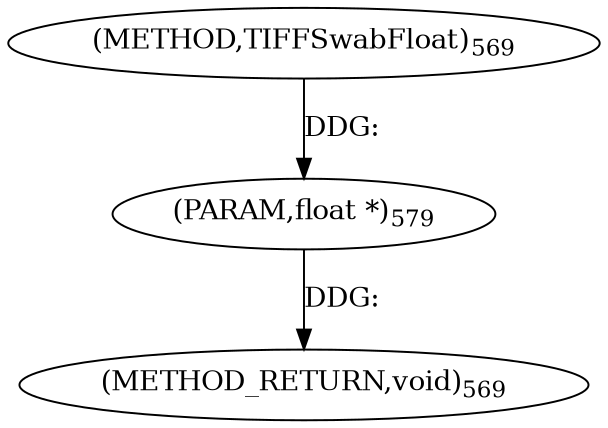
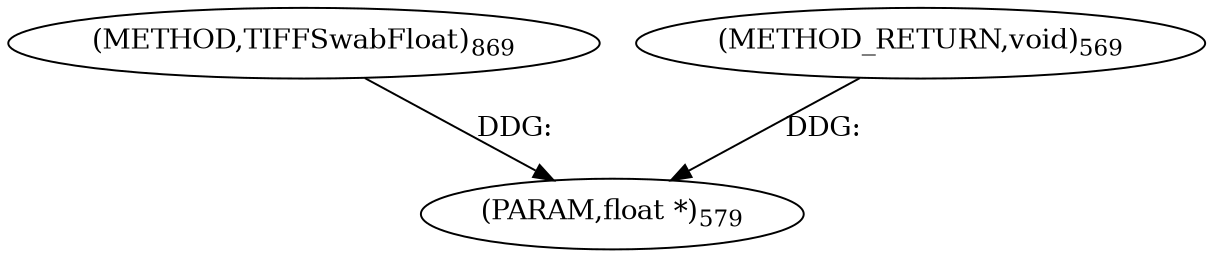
node "(METHOD,TIFFSwabFloat)": text "569" -> "869"
edge "(PARAM,float *)" -> "(METHOD_RETURN,void)": reversed
